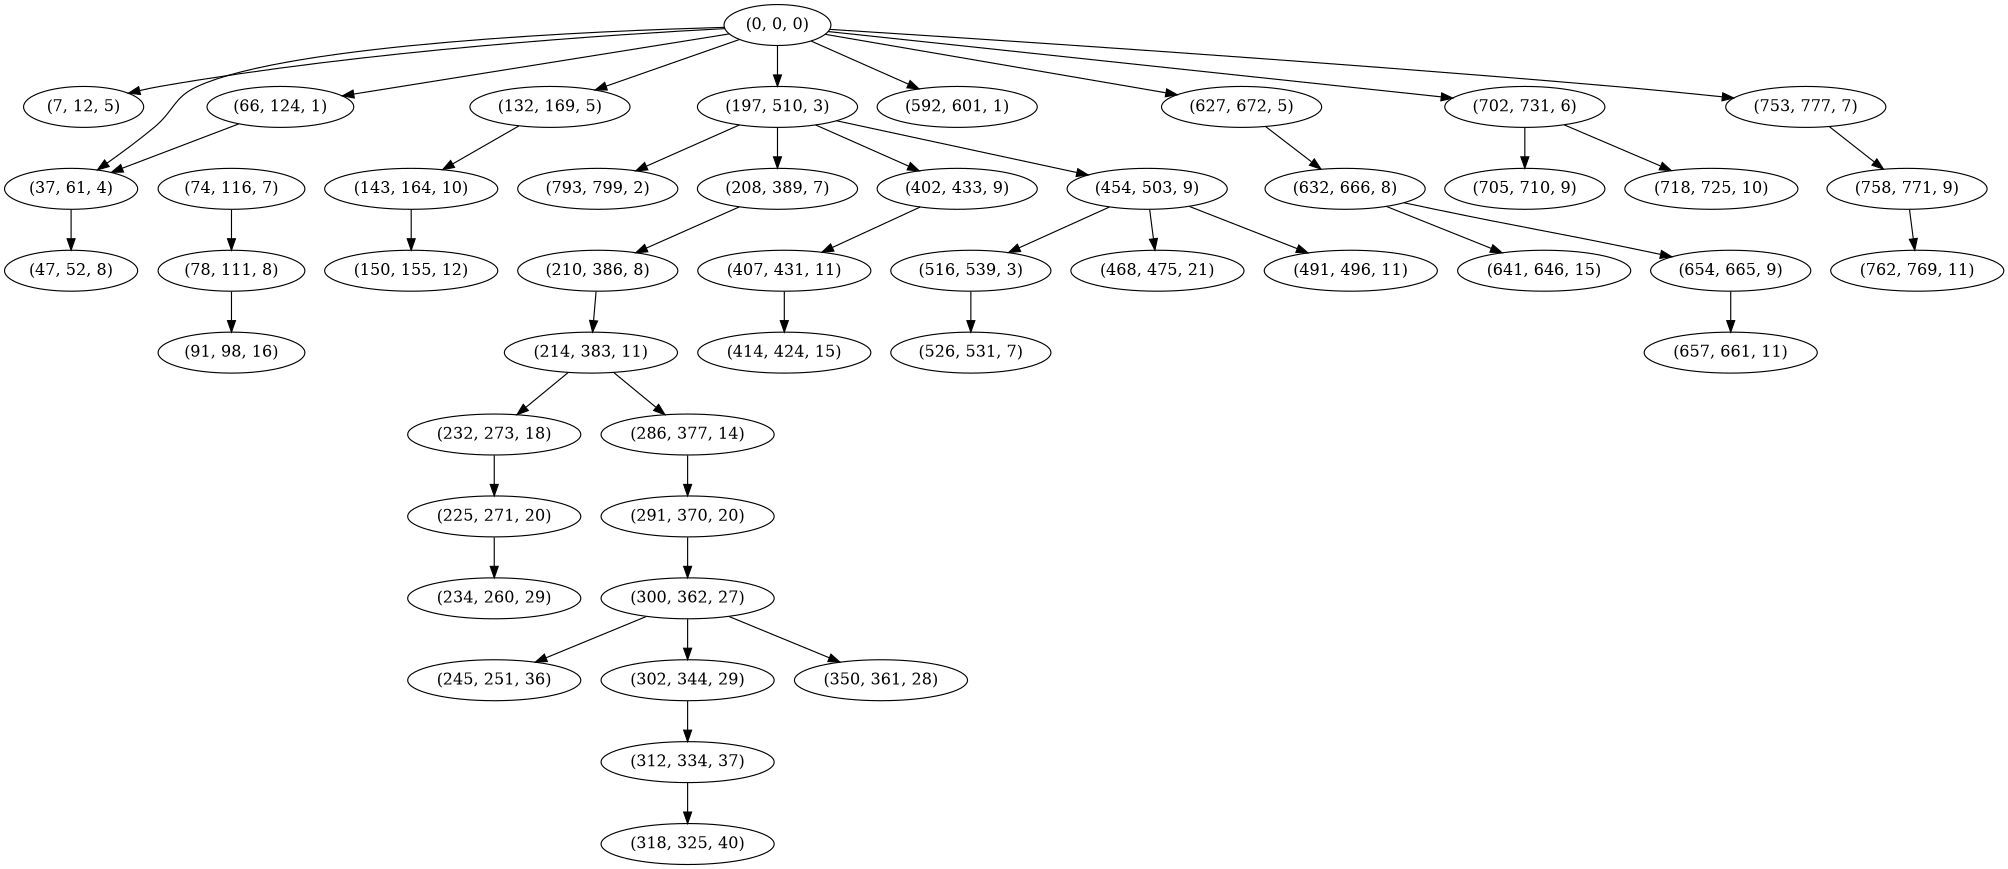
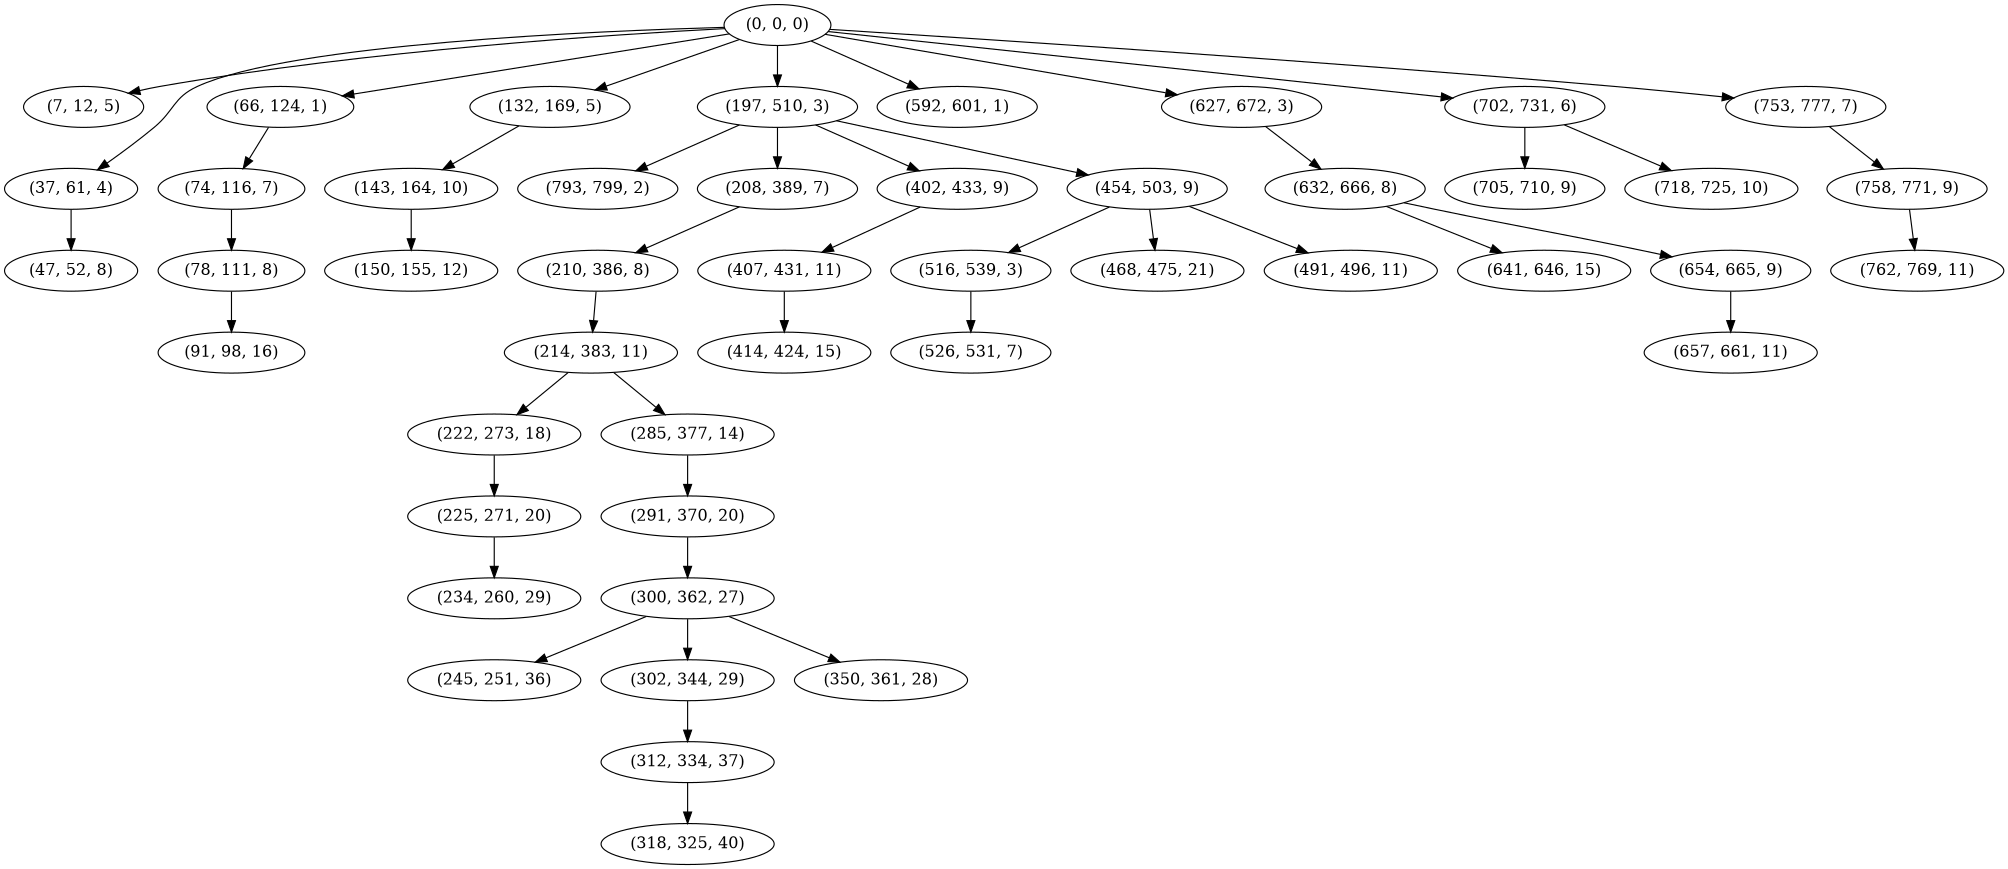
node "(627, 672, 5)": label "(627, 672, 5)" -> "(627, 672, 3)"
edge "(66, 124, 1)" -> "(37, 61, 4)": now "(66, 124, 1)" -> "(74, 116, 7)"
node "(232, 273, 18)": label "(232, 273, 18)" -> "(222, 273, 18)"
node "(286, 377, 14)": label "(286, 377, 14)" -> "(285, 377, 14)"
